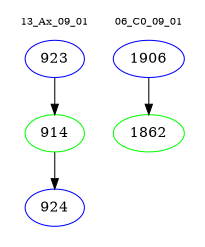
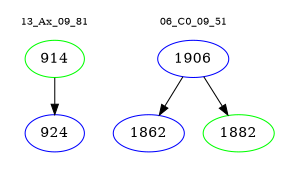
cluster "13_Ax_09_01": label "13_Ax_09_01" -> "13_Ax_09_81"
cluster "06_C0_09_01": label "06_C0_09_01" -> "06_C0_09_51"
node "923": removed
node "1862": color green -> blue
node "1882": added
